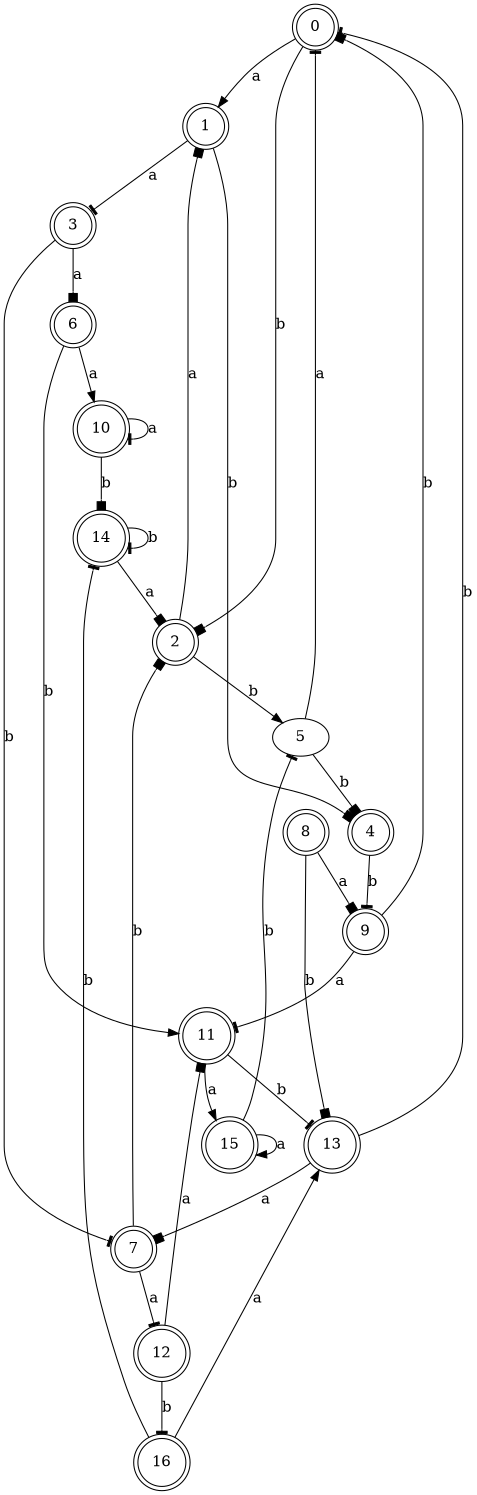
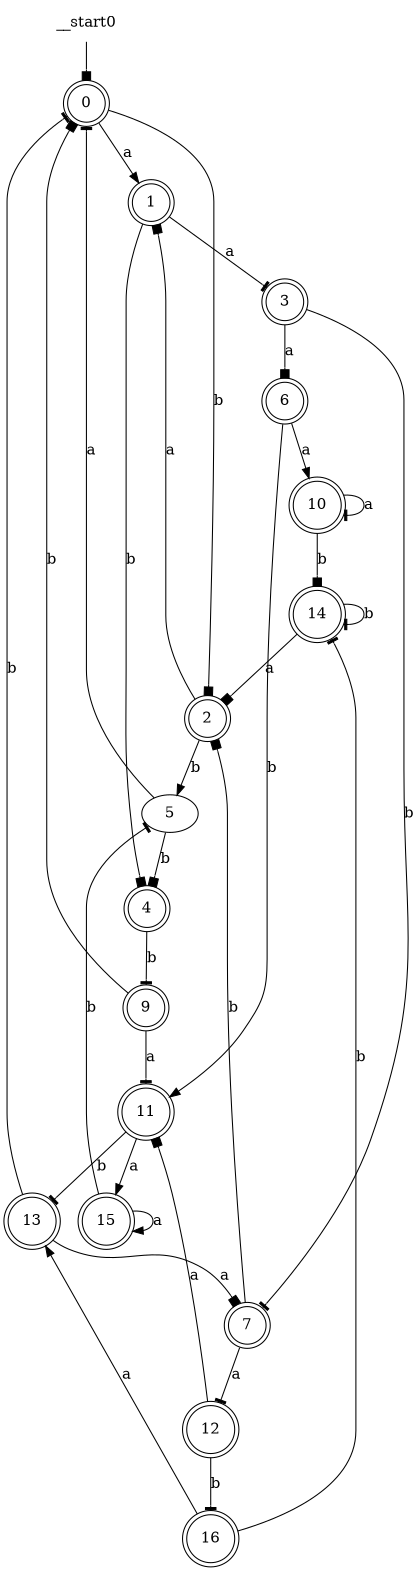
node "__start0": added
node "8": removed
